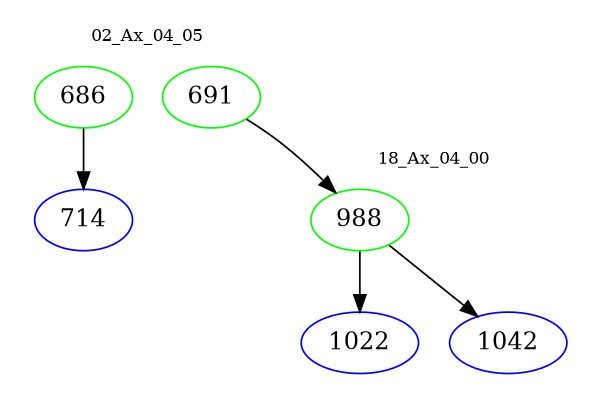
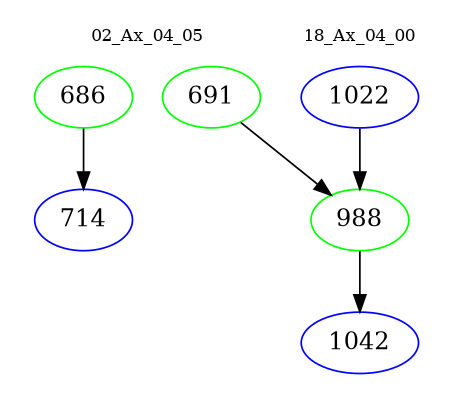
edge "988" -> "1022": reversed
